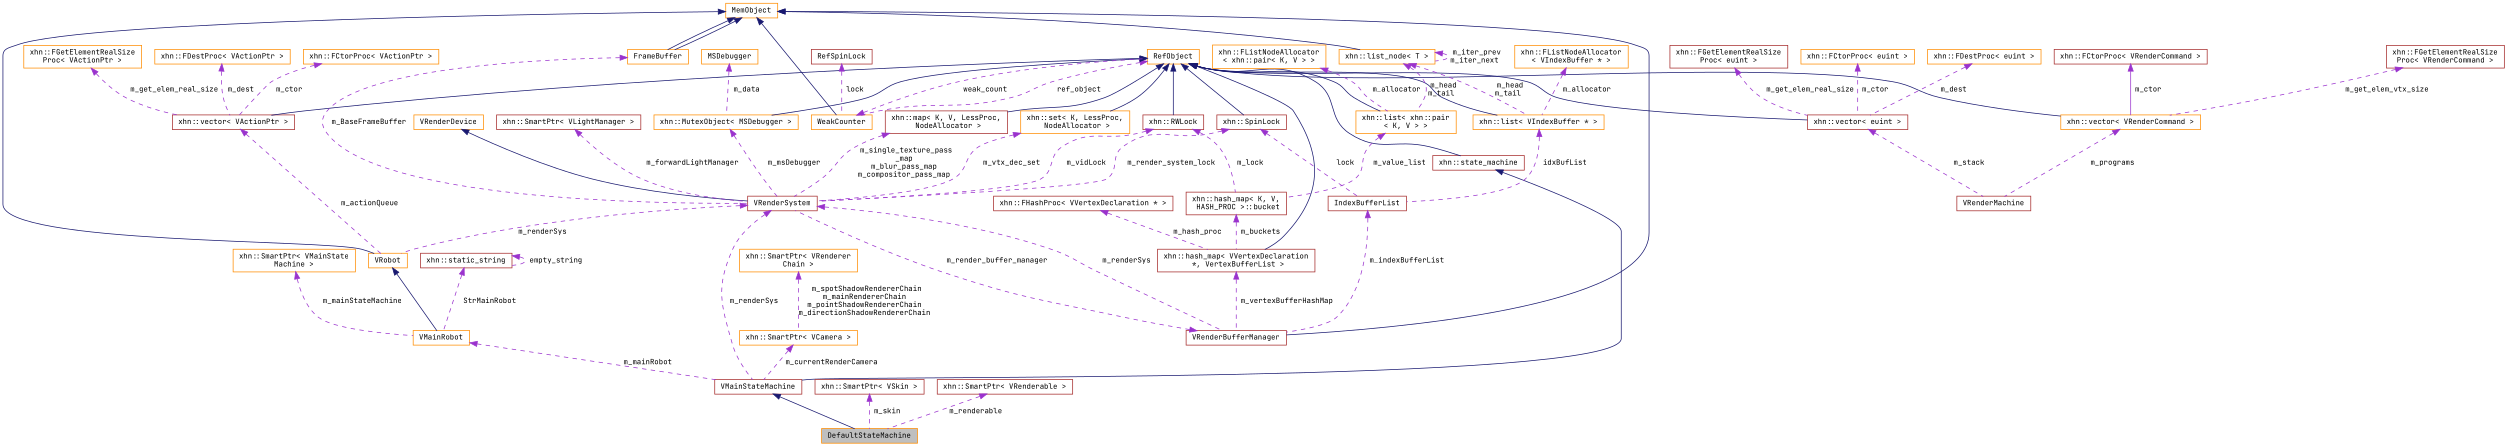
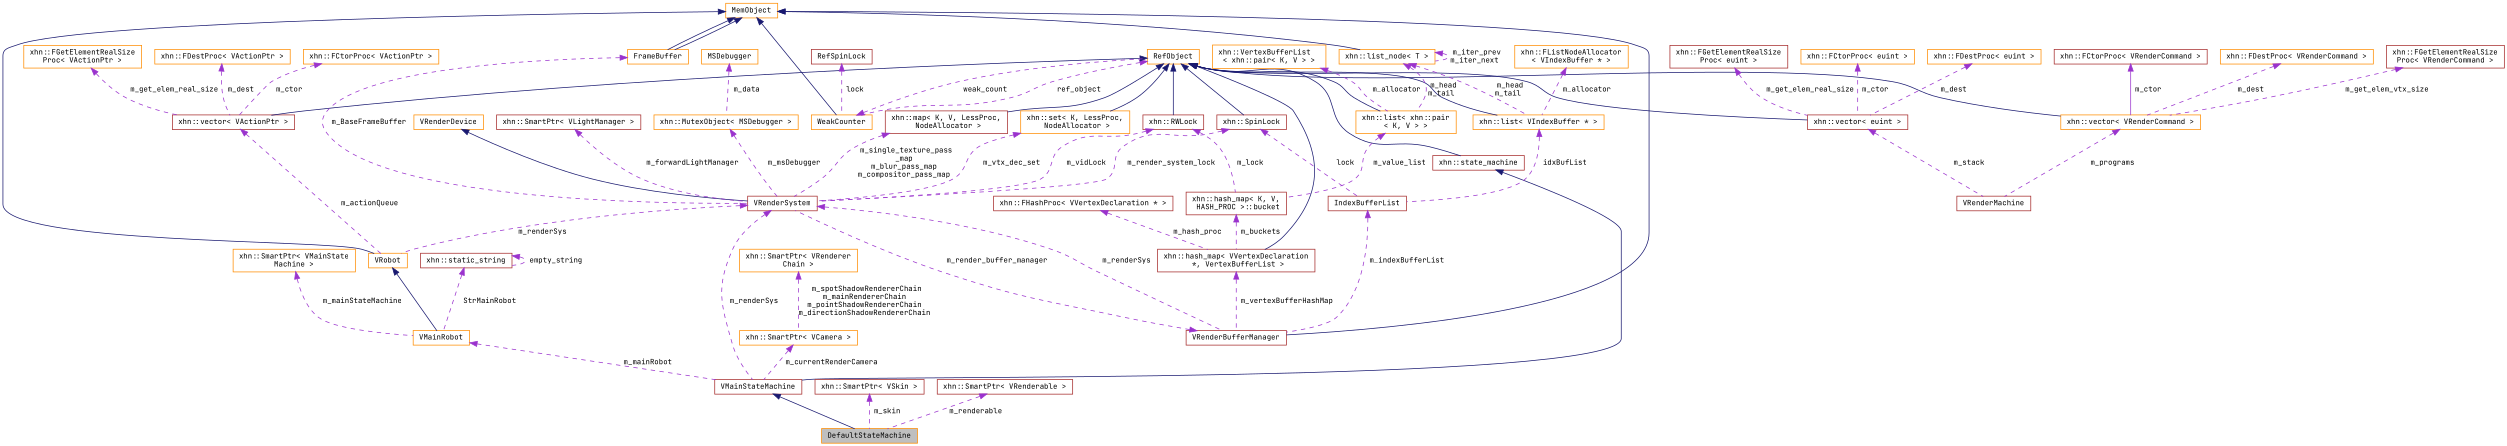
node "xhn::FListNodeAllocator < xhn::pair< K, V > >": label "xhn::FListNodeAllocator < xhn::pair< K, V > >" -> "xhn::VertexBufferList < xhn::pair< K, V > >"
node "xhn::FDestProc< VRenderCommand >": added
edge "xhn::MutexObject< MSDebugger >" -> "RefObject": removed
